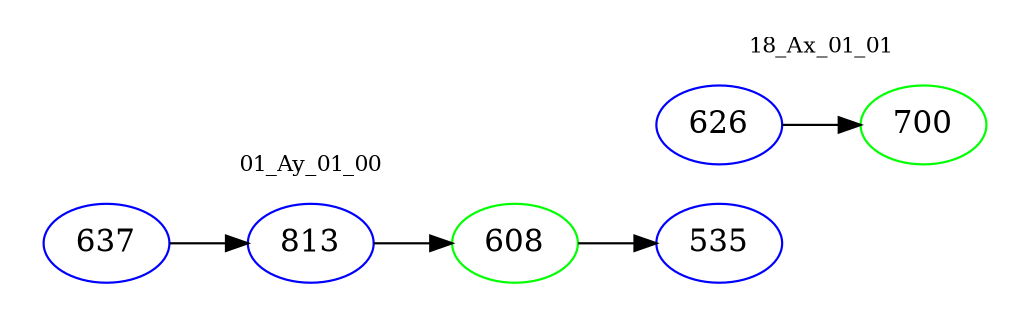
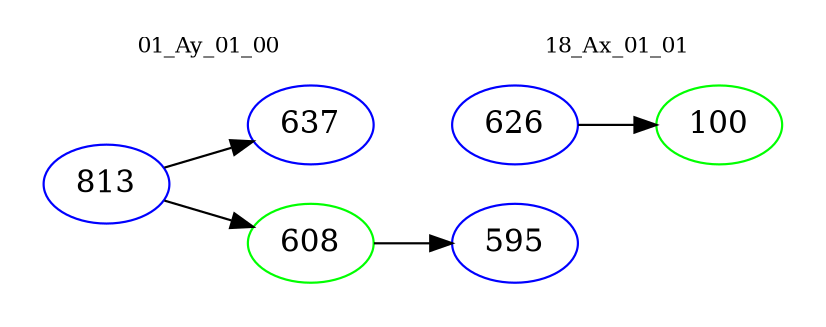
node "700": label "700" -> "100"
edge "637" -> "813": reversed
node "535": label "535" -> "595"
